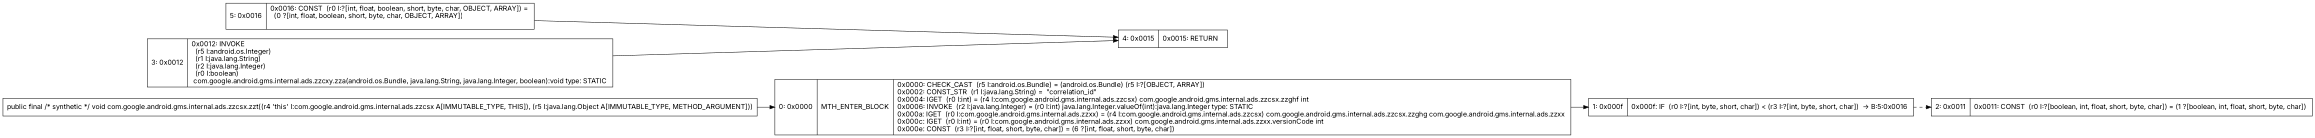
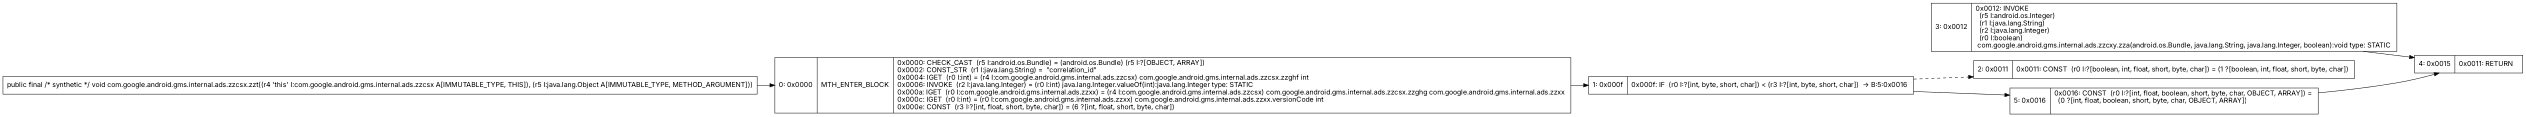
node "4: 0x0015": text "0x0015: RETURN" -> "0x0011: RETURN"
edge "1: 0x000f" -> "5: 0x0016": added
